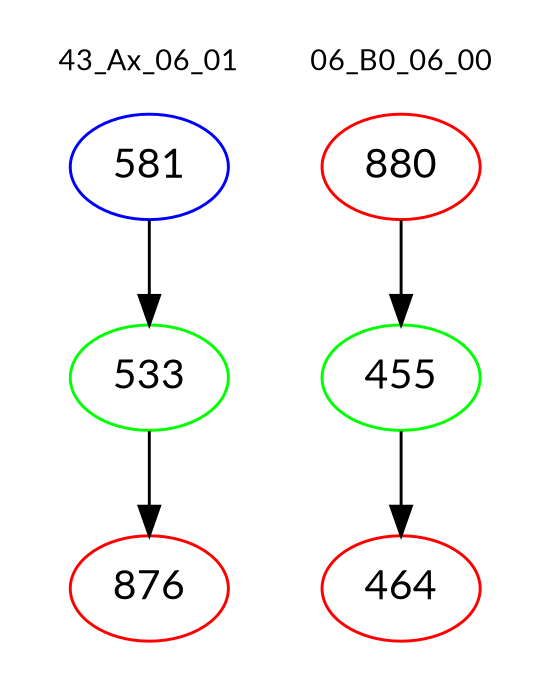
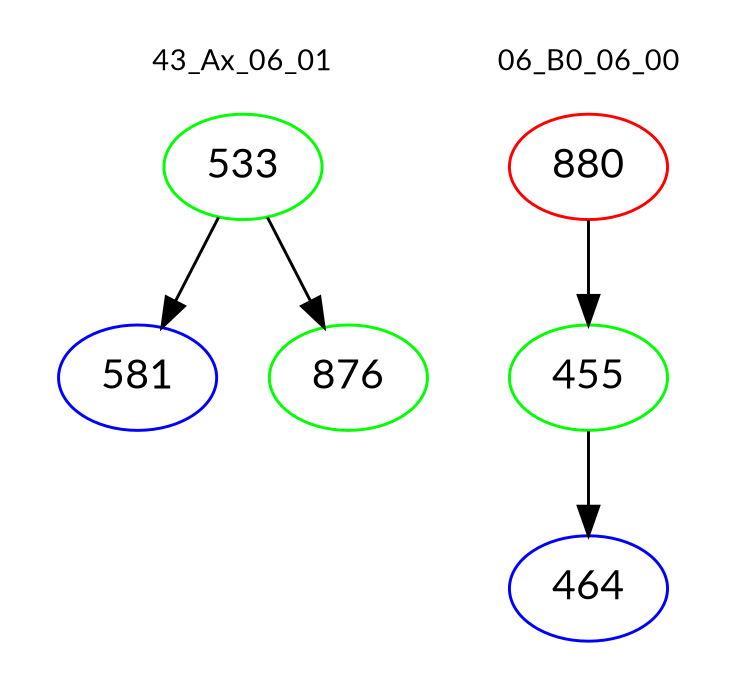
edge "581" -> "533": reversed
node "876": color red -> green
node "464": color red -> blue
